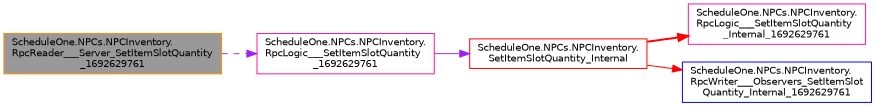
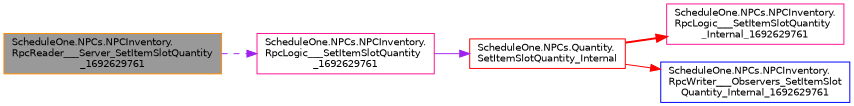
node "ScheduleOne.NPCs.NPCInventory. SetItemSlotQuantity_Internal": label "ScheduleOne.NPCs.NPCInventory. SetItemSlotQuantity_Internal" -> "ScheduleOne.NPCs.Quantity. SetItemSlotQuantity_Internal"
